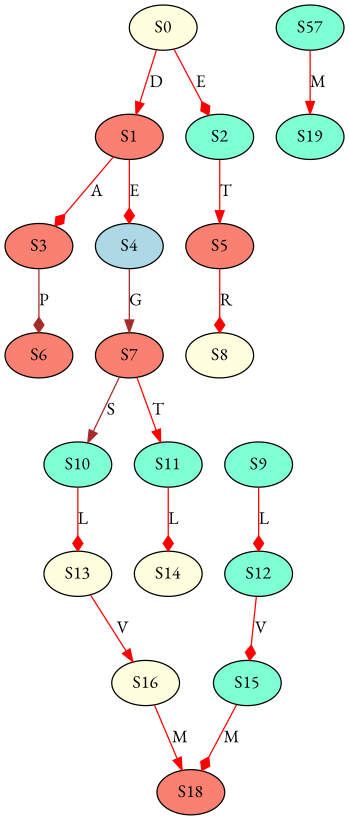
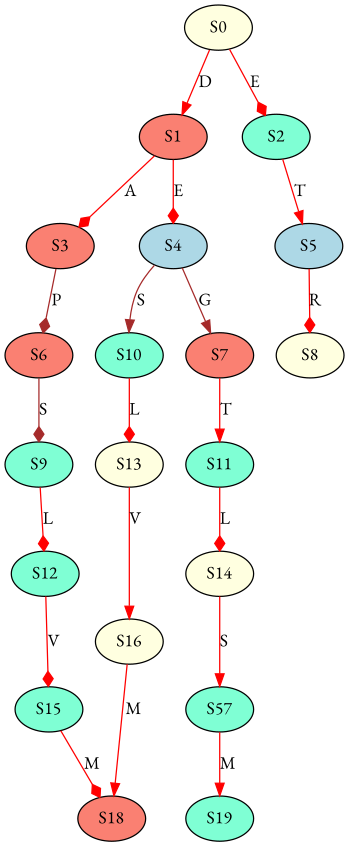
node "S5": fillcolor salmon -> lightblue
edge "S6" -> "S9": added, label "S"
edge "S7" -> "S10": now "S4" -> "S10"
edge "S14" -> "S57": added, label "S"
